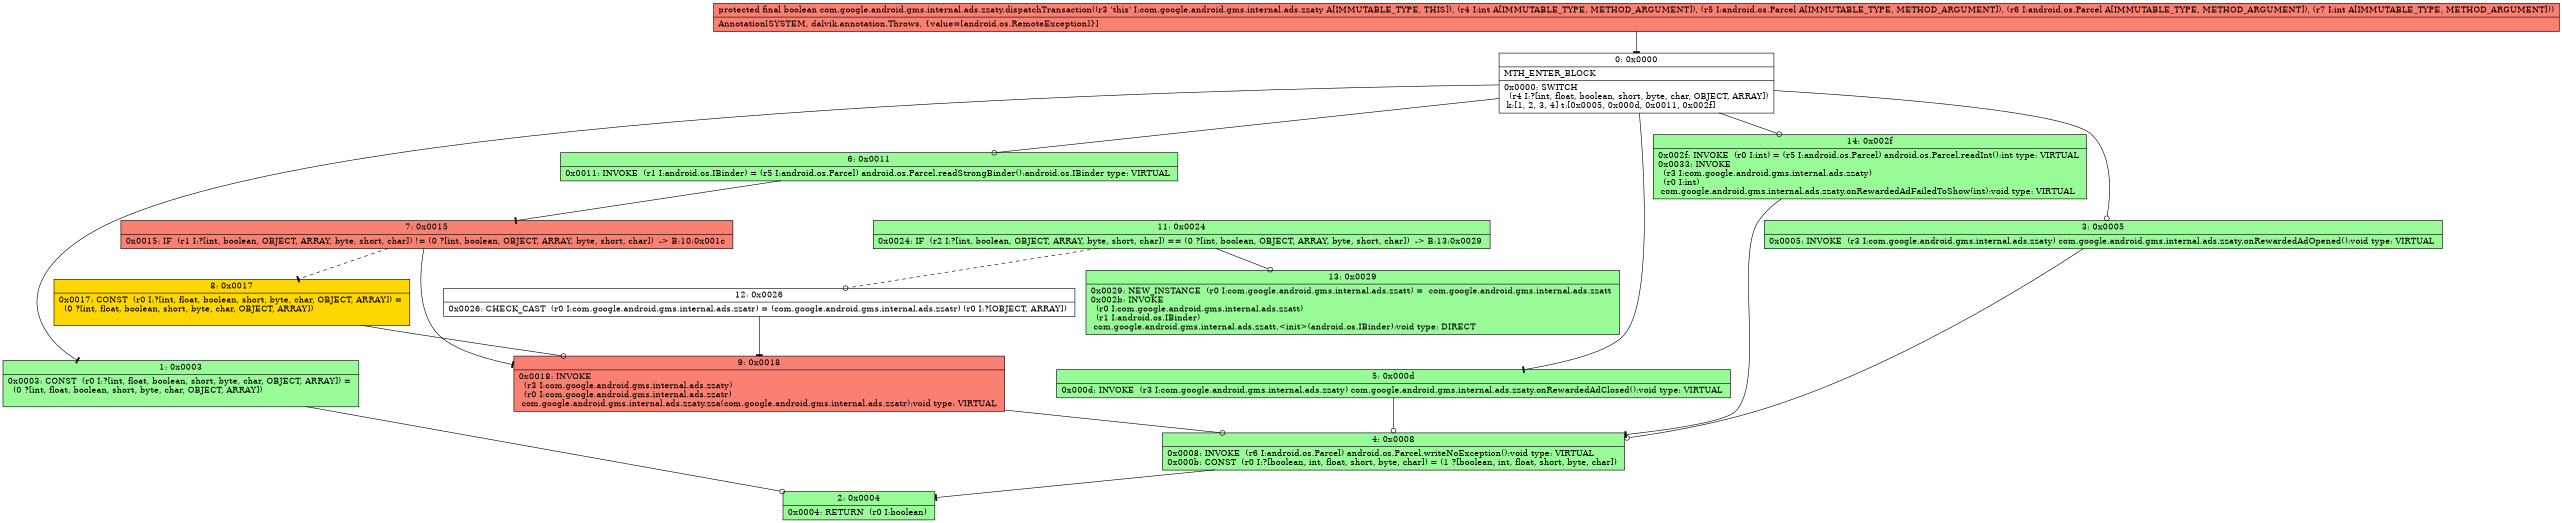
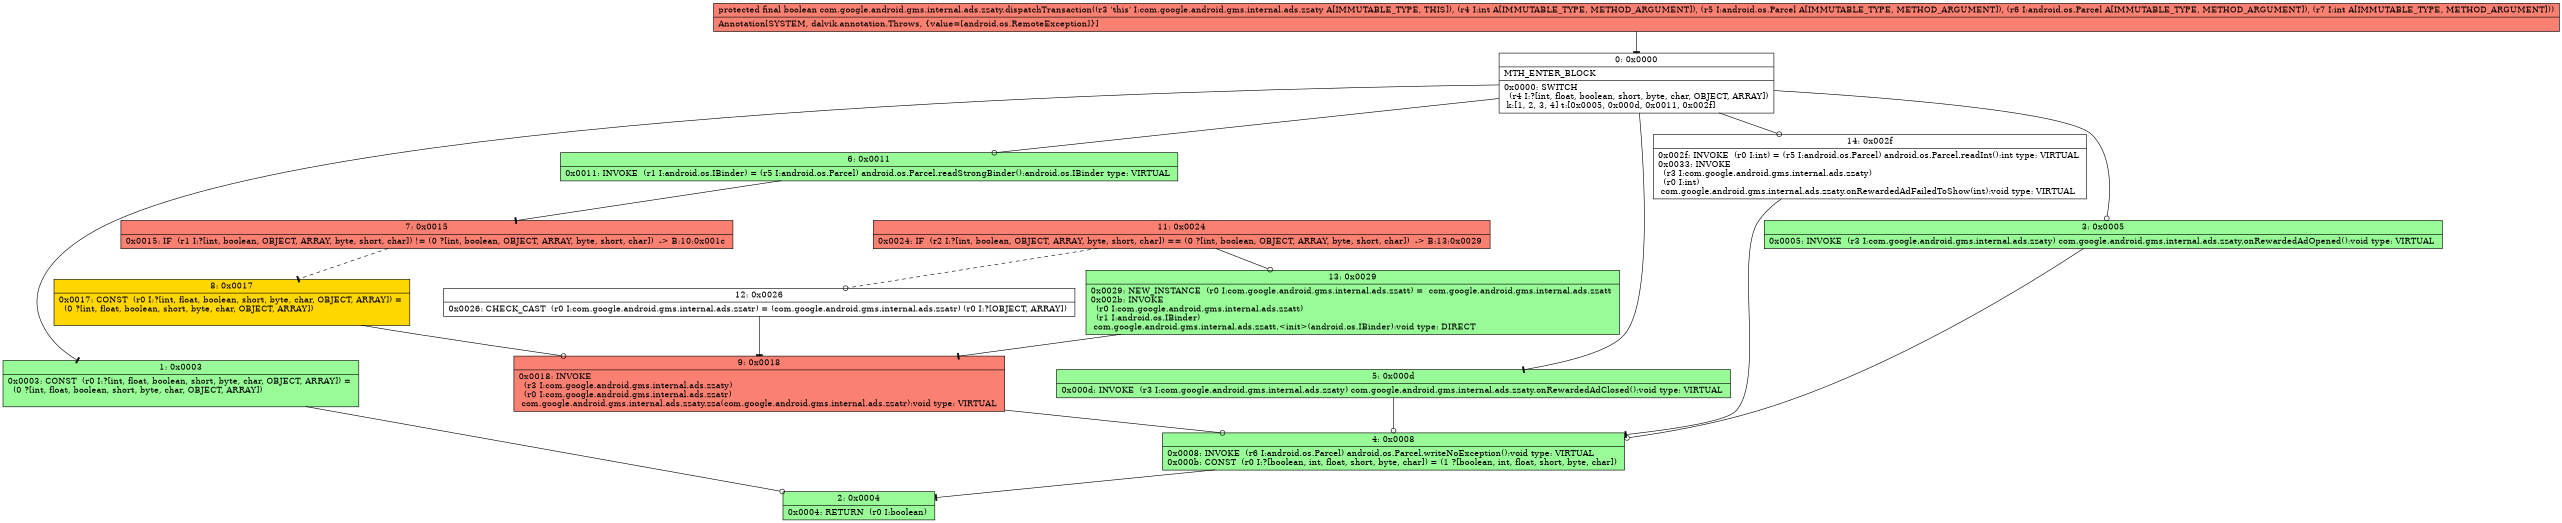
node "14: 0x002f": fillcolor palegreen -> white
node "11: 0x0024": fillcolor palegreen -> salmon
edge "7: 0x0015" -> "9: 0x0018": now "13: 0x0029" -> "9: 0x0018"
